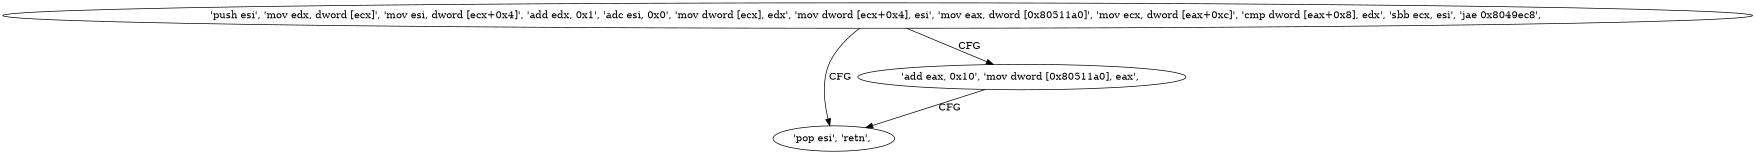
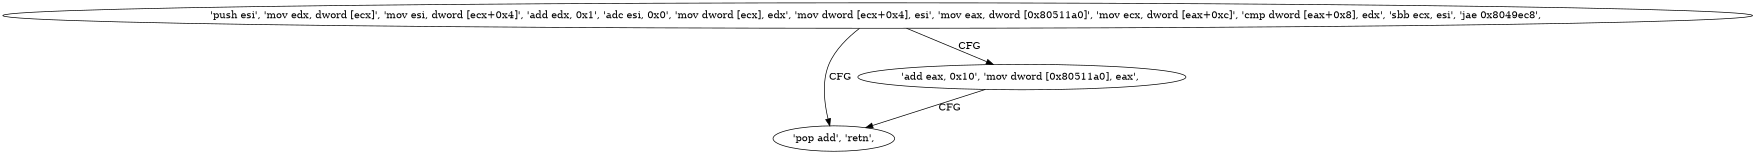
node "'pop esi', 'retn',": label "'pop esi', 'retn'," -> "'pop add', 'retn',"
